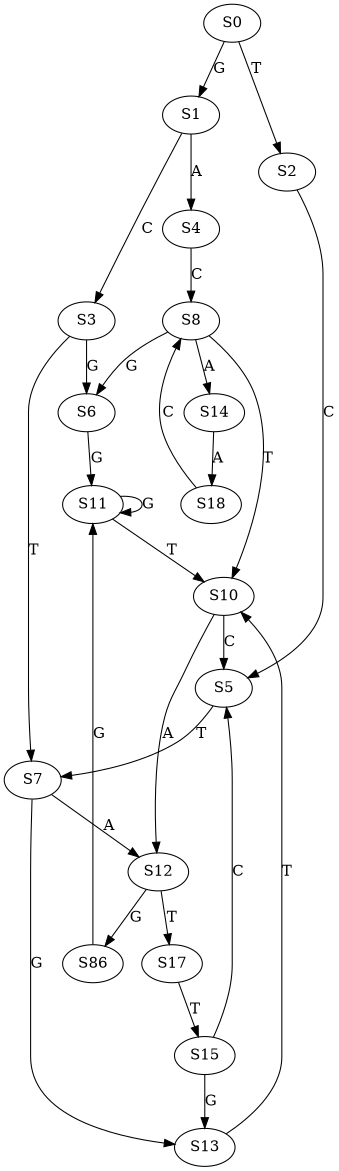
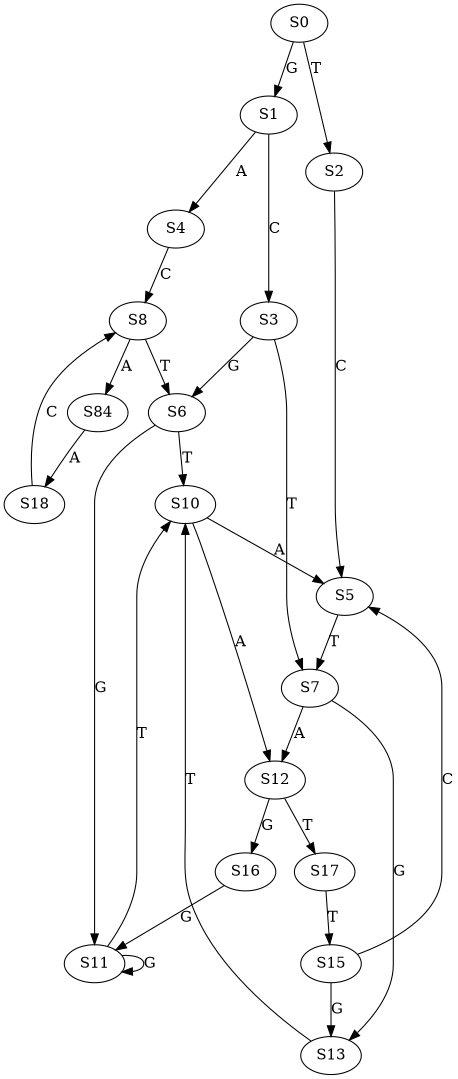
edge "S8" -> "S6": label "G" -> "T"
node "S14": label "S14" -> "S84"
edge "S8" -> "S10": now "S6" -> "S10"
edge "S10" -> "S5": label "C" -> "A"
node "S86": label "S86" -> "S16"
